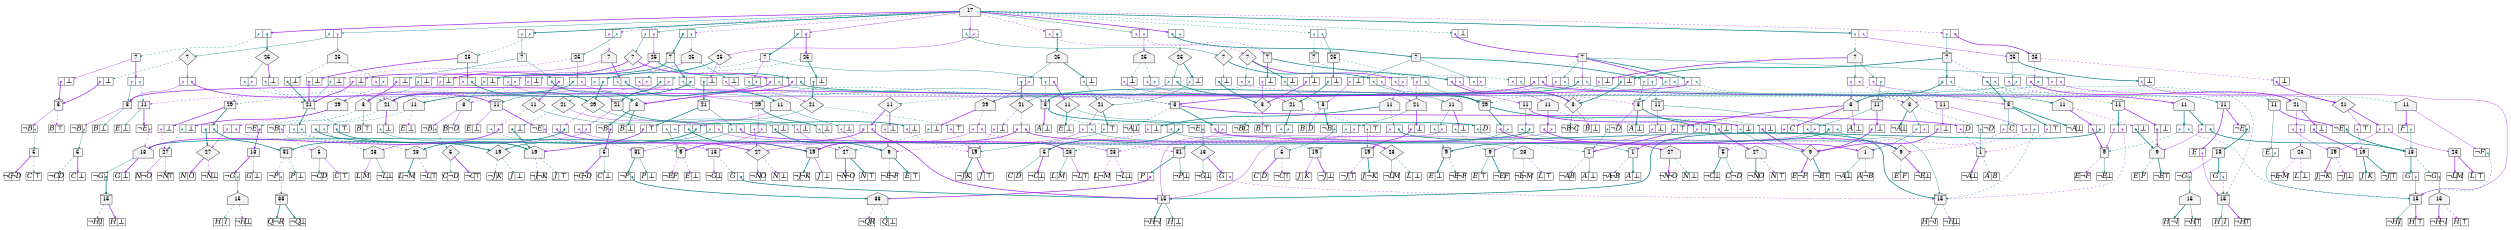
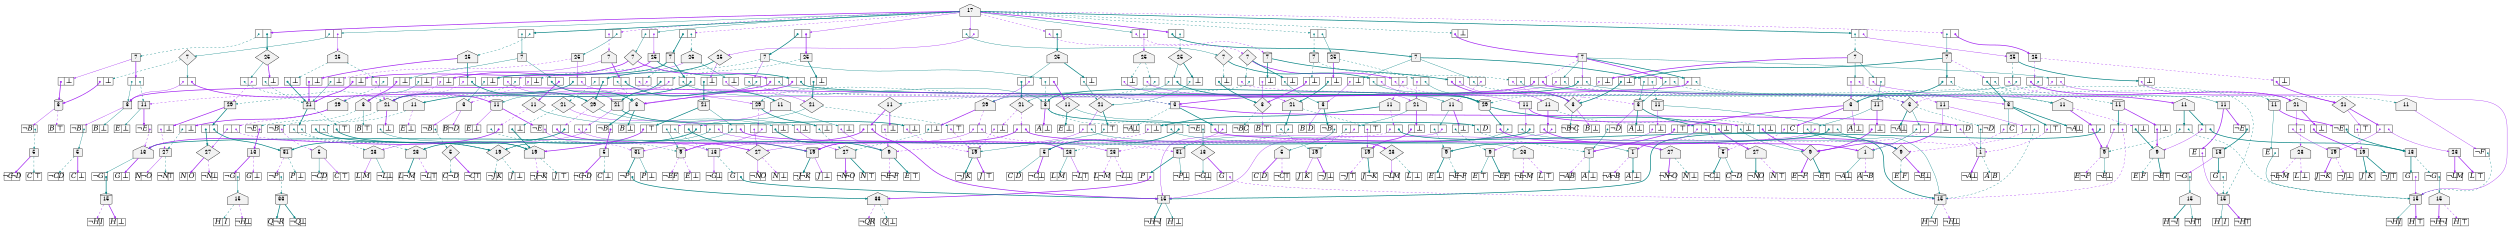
node "F": removed
